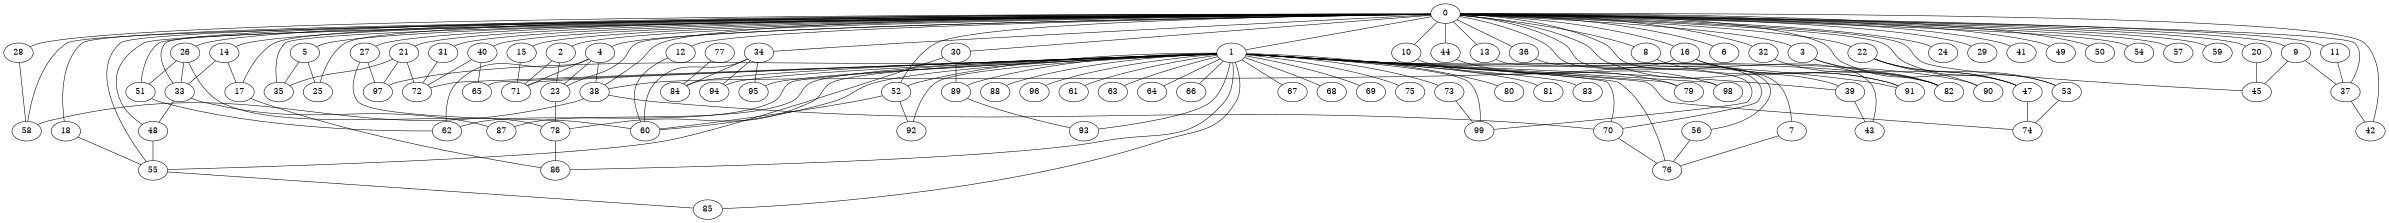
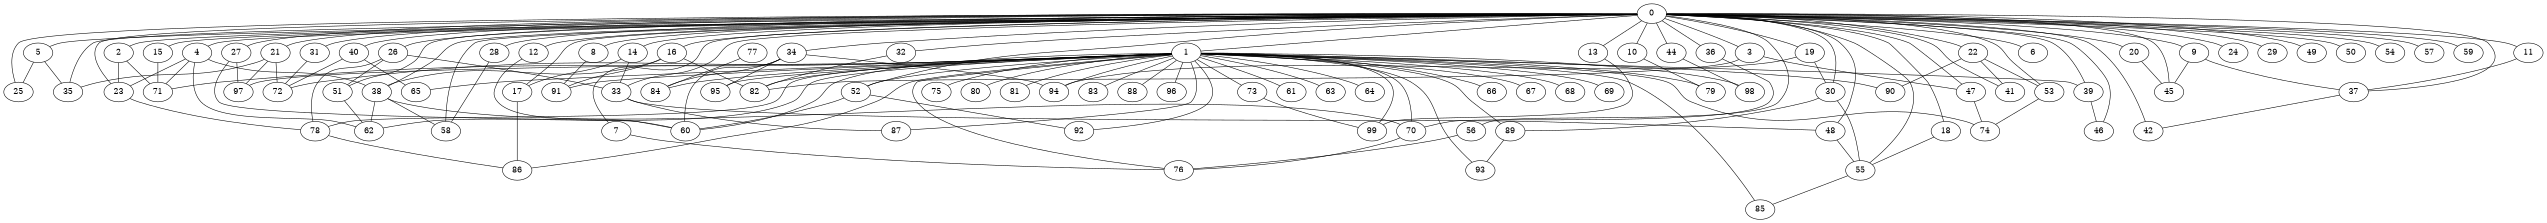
node "19": added
edge "22" -- "47": now "22" -- "41"
edge "38" -- "62": added
node "43": label "43" -> "46"
